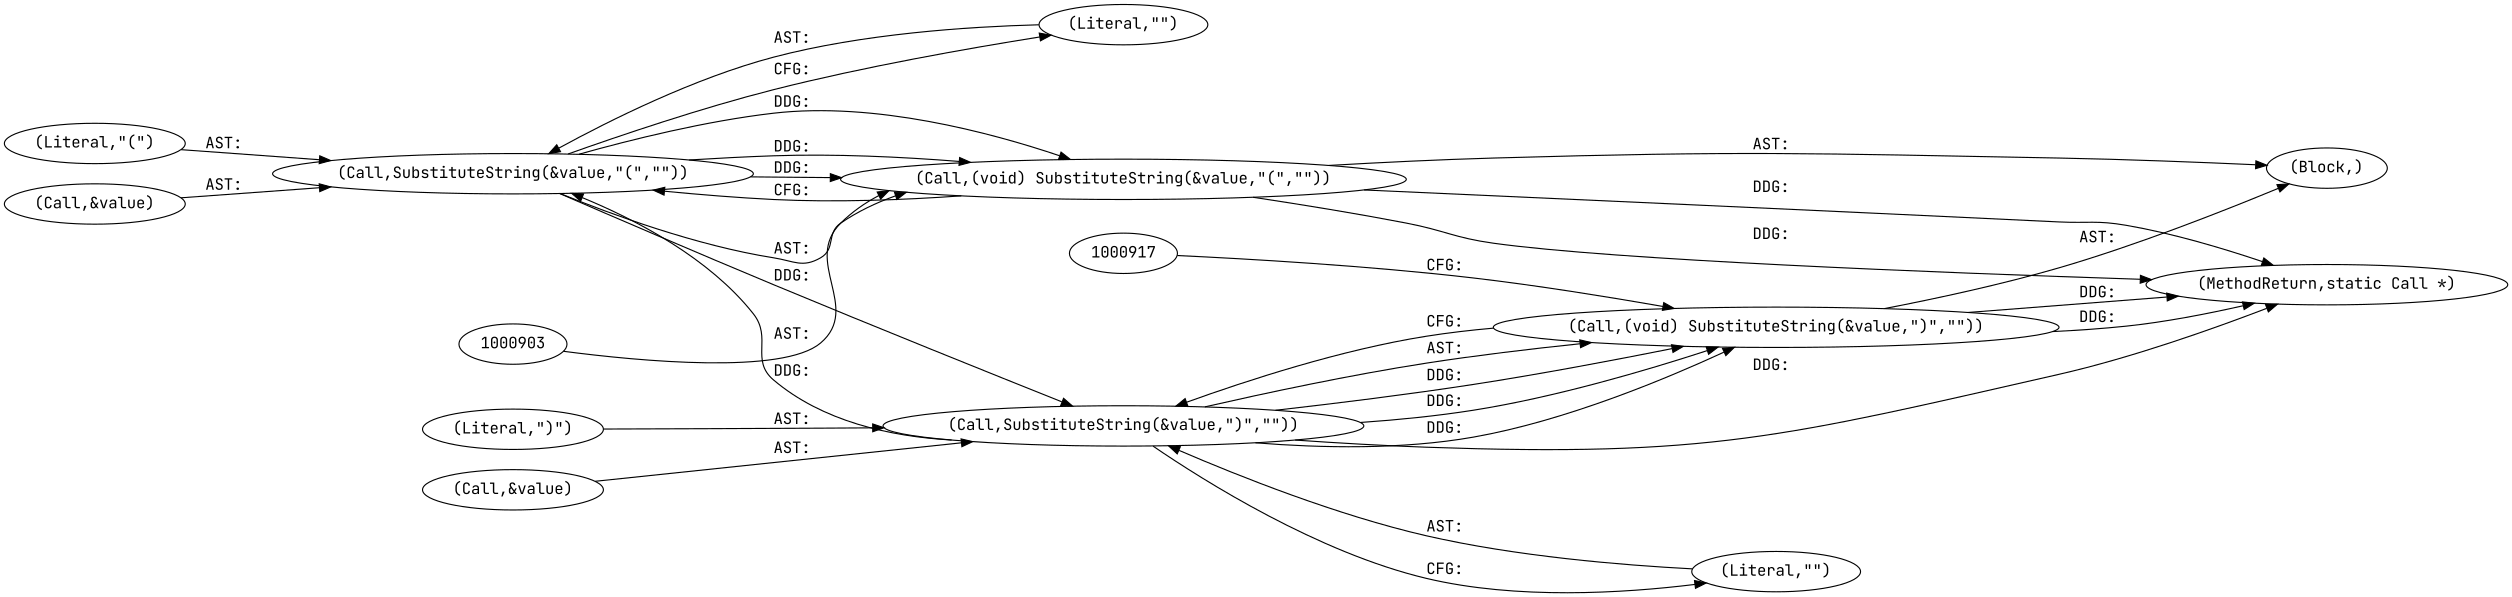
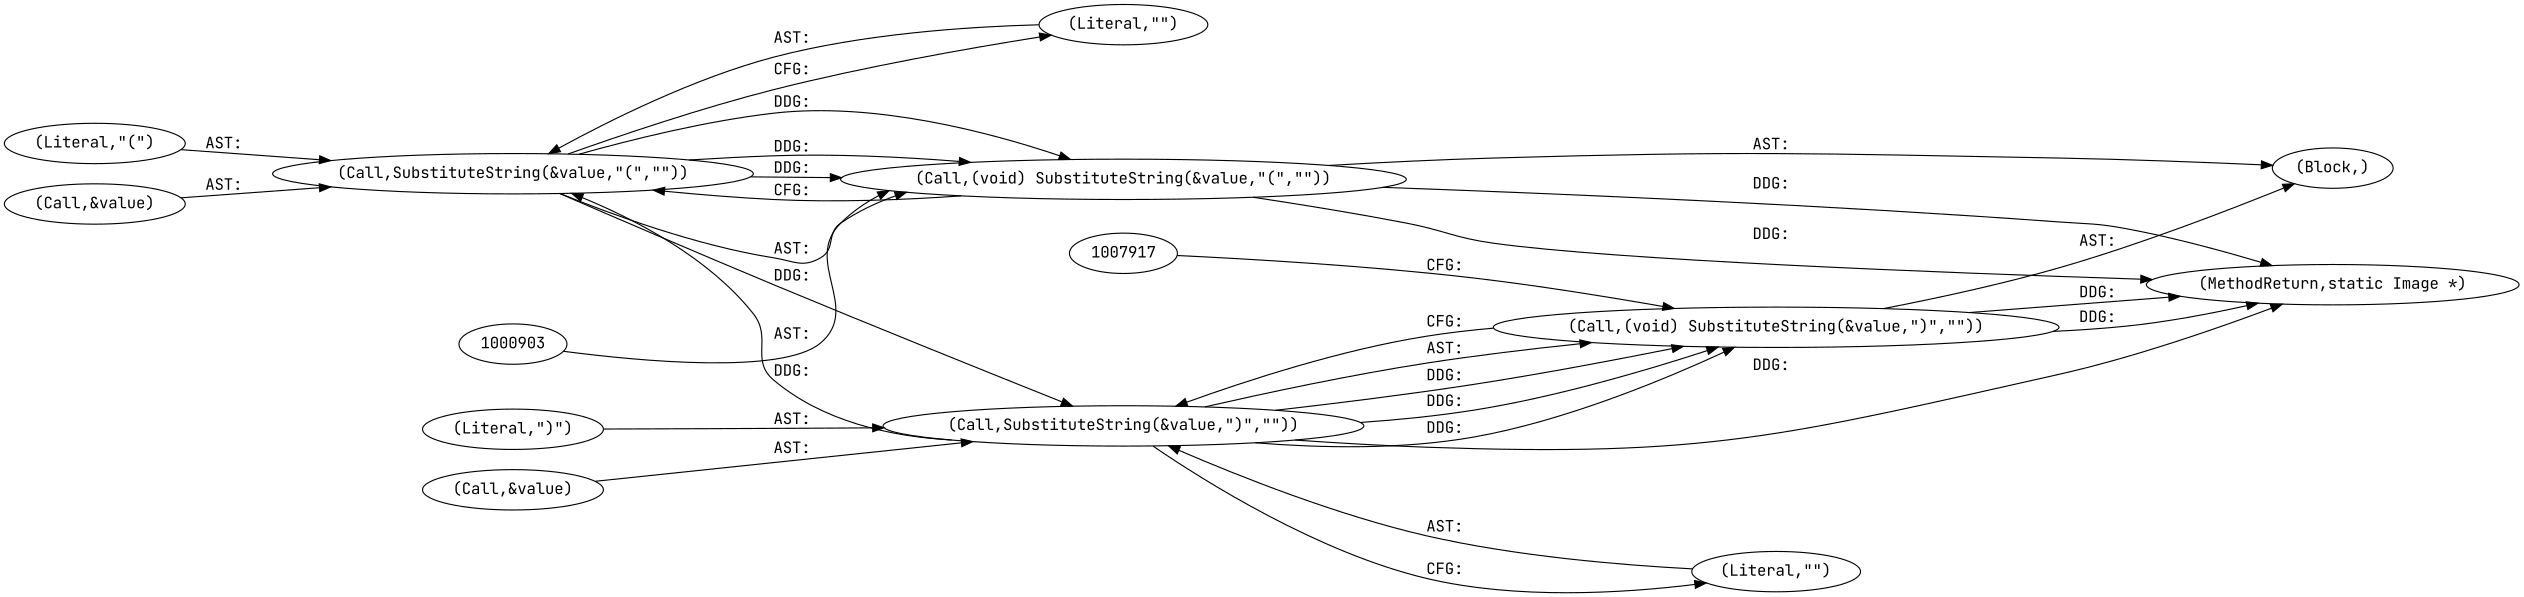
node "1000917": label "1000917" -> "1007917"
node "(MethodReturn,static Call *)": label "(MethodReturn,static Call *)" -> "(MethodReturn,static Image *)"
